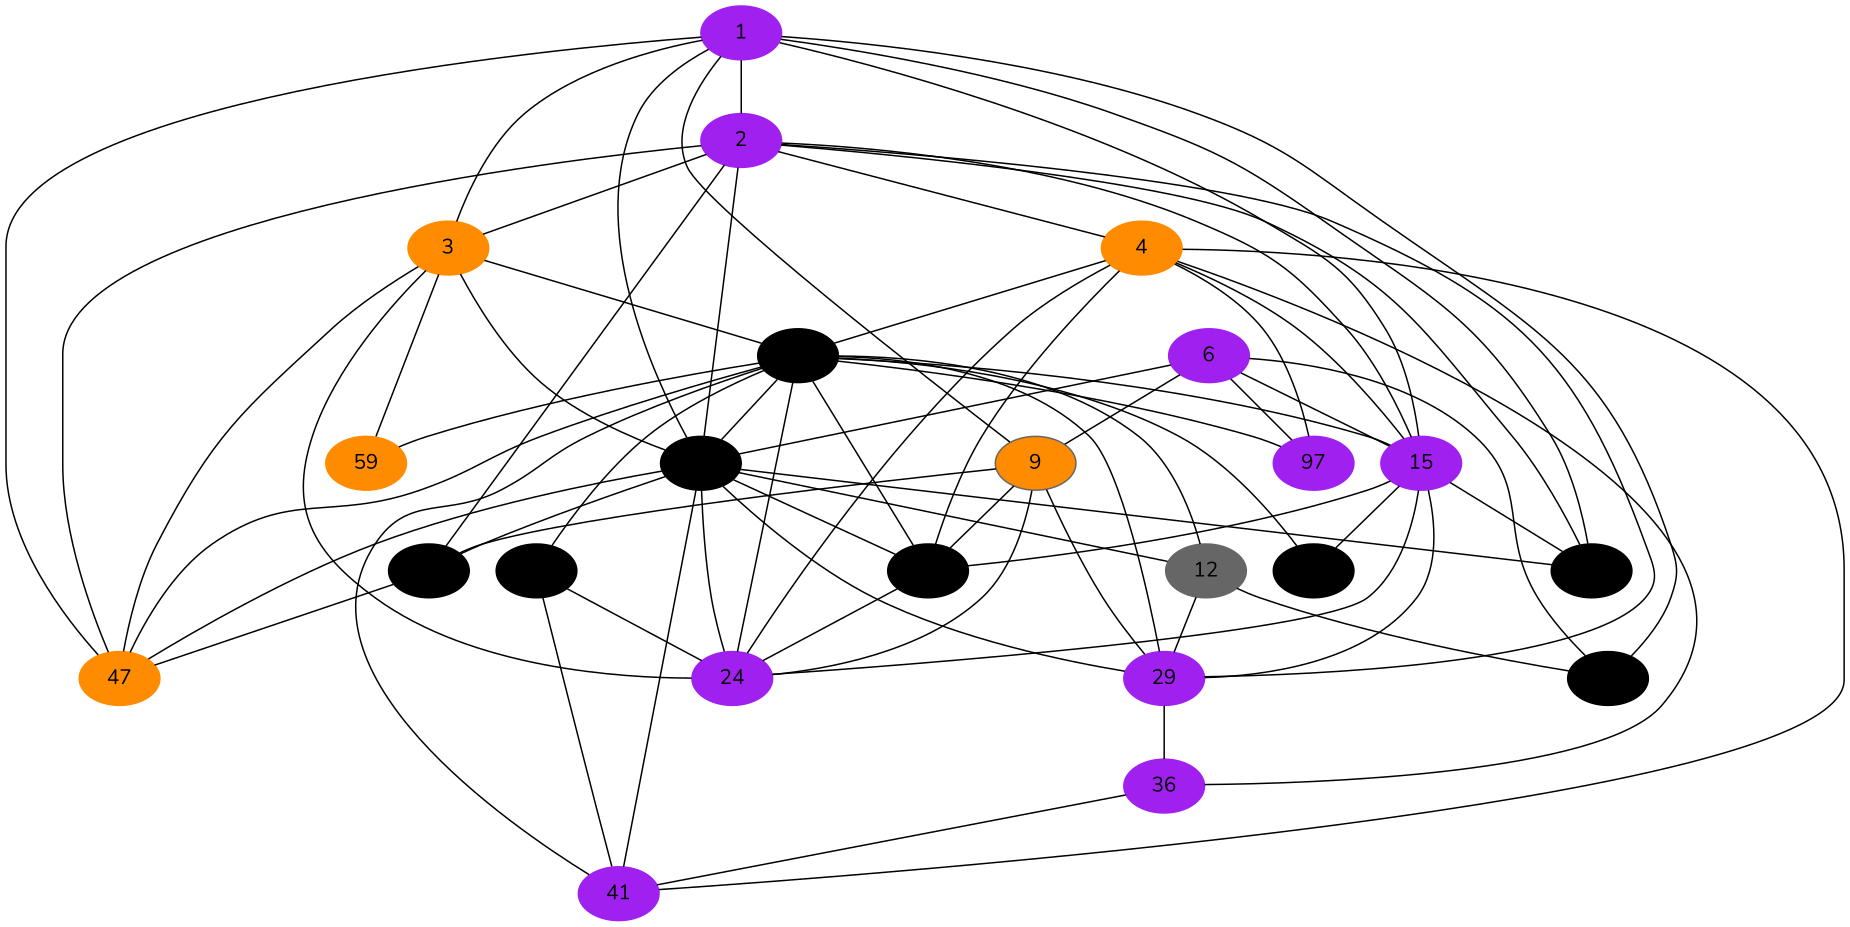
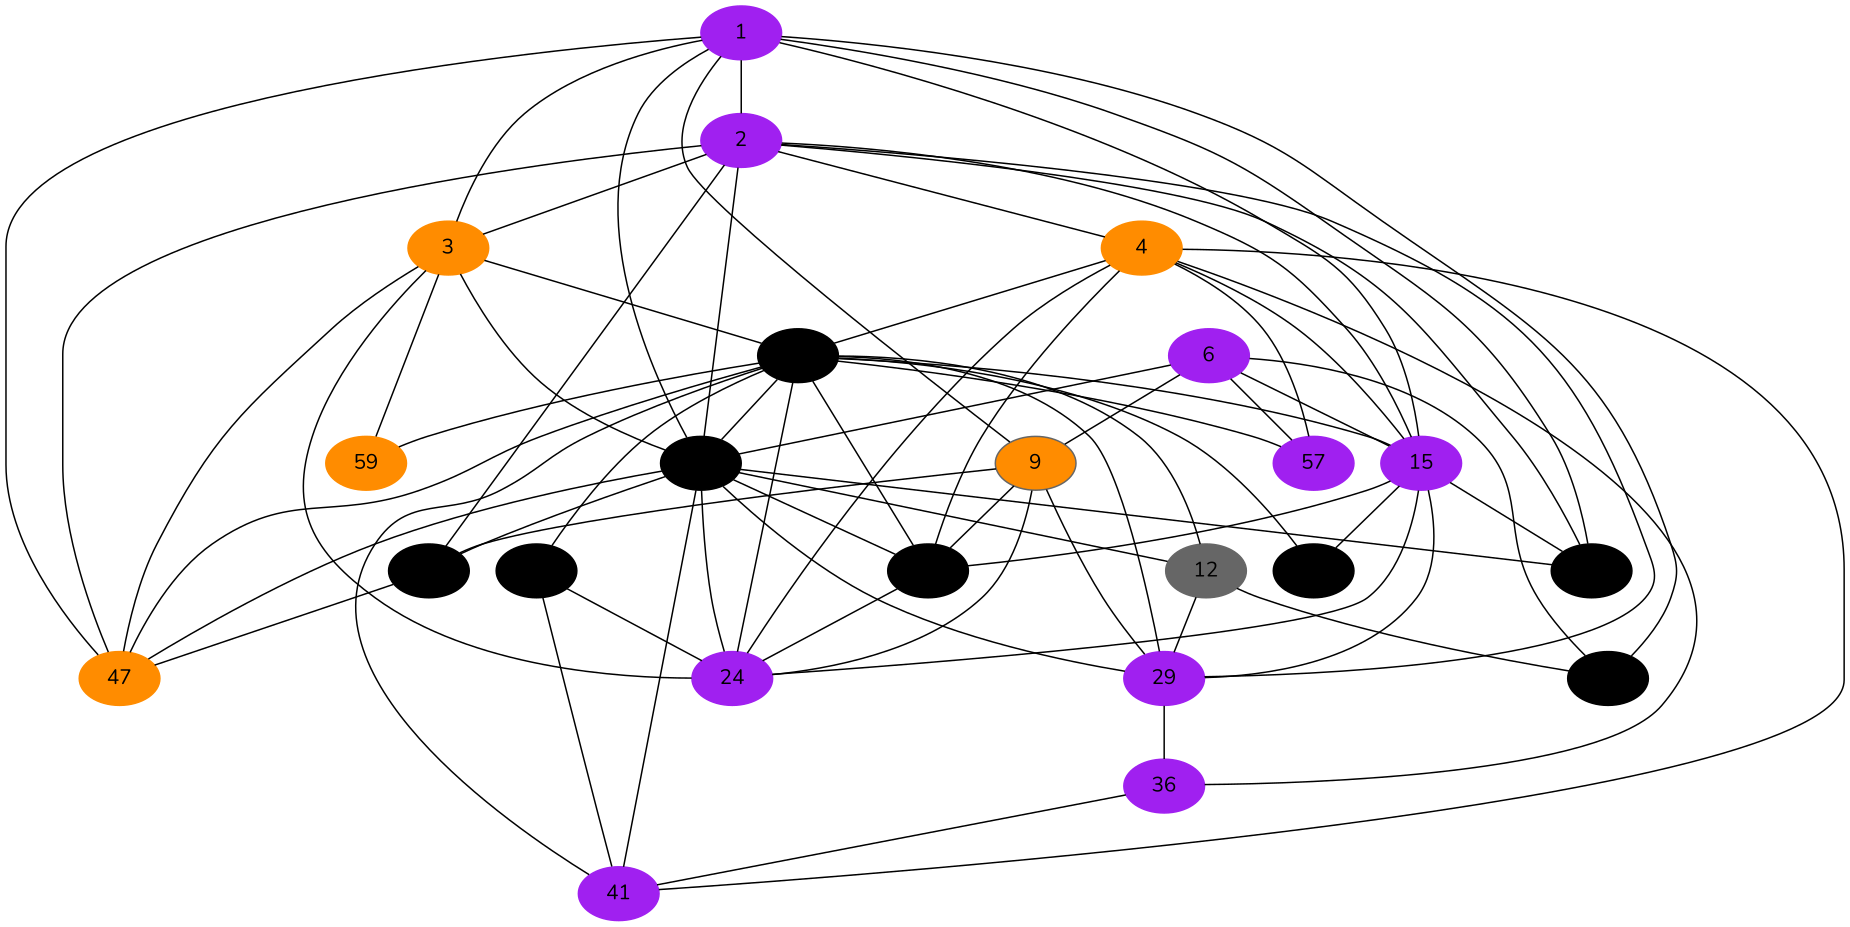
node "97": label "97" -> "57"
